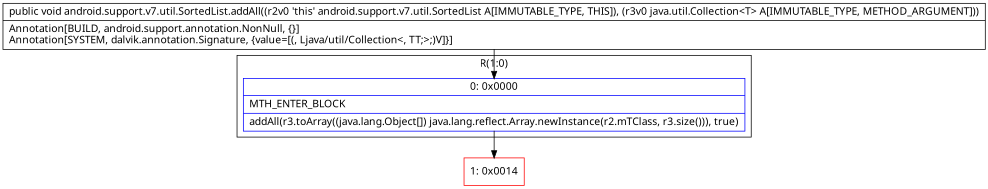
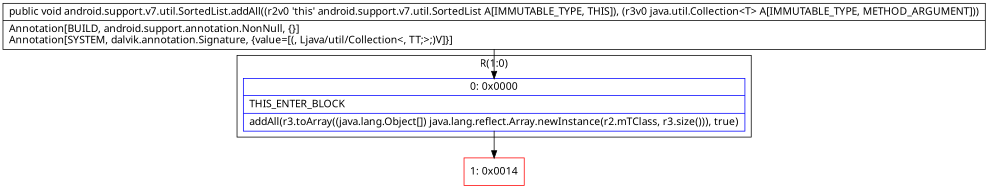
node "0: 0x0000": text "MTH_ENTER_BLOCK" -> "THIS_ENTER_BLOCK"
